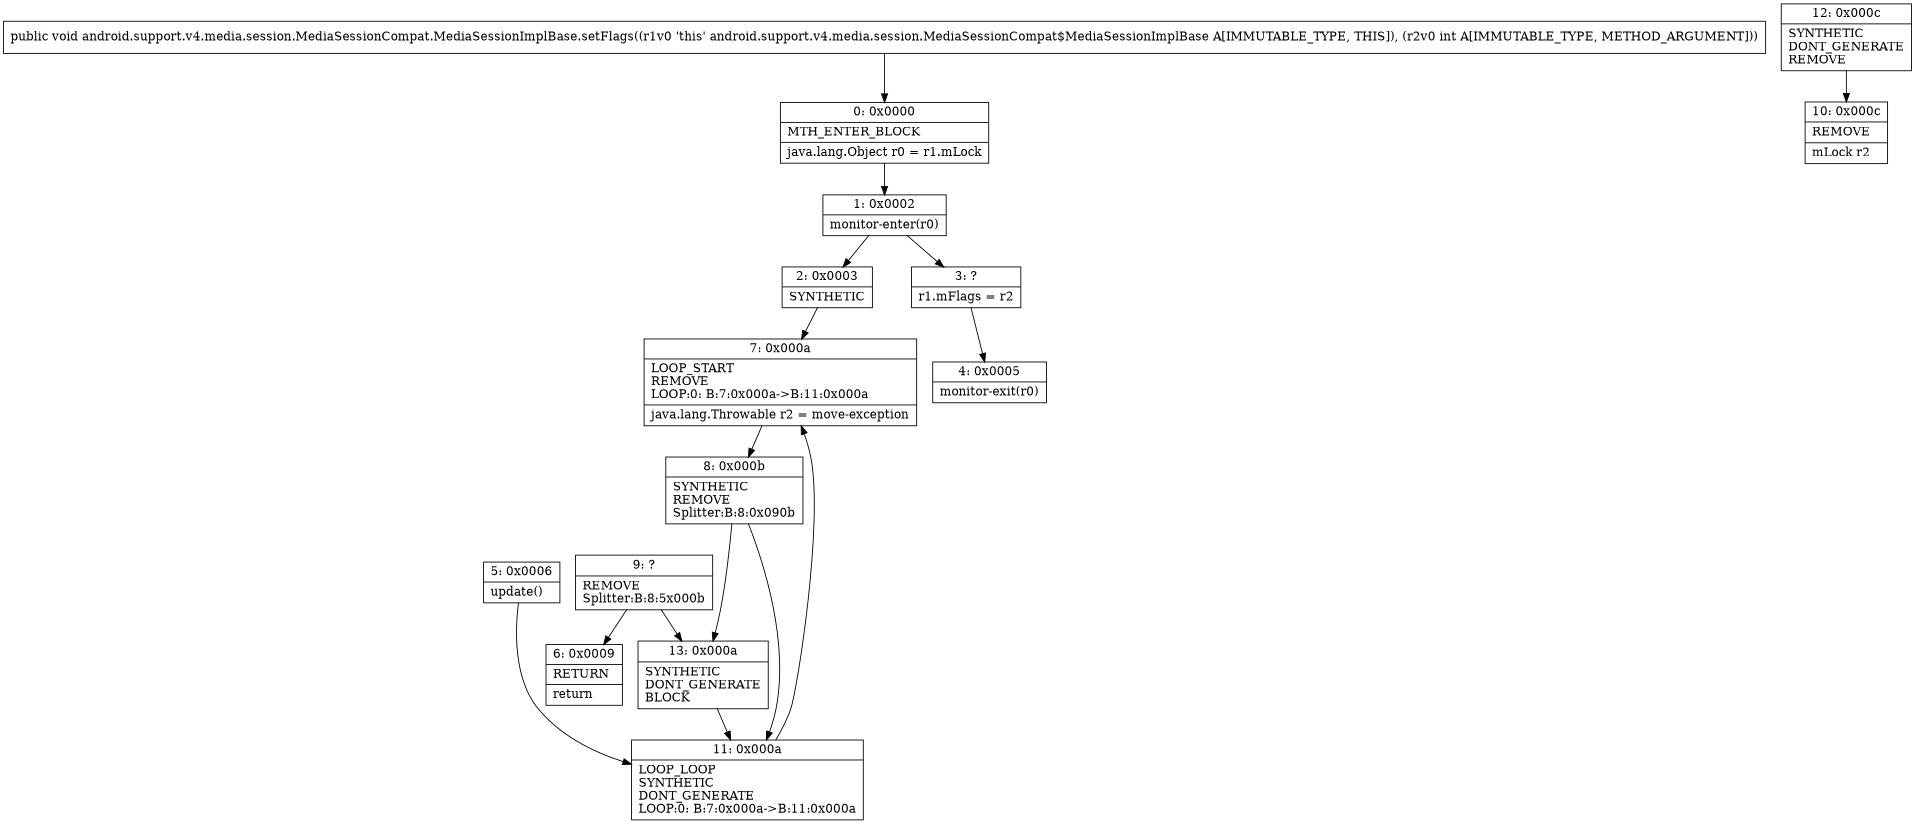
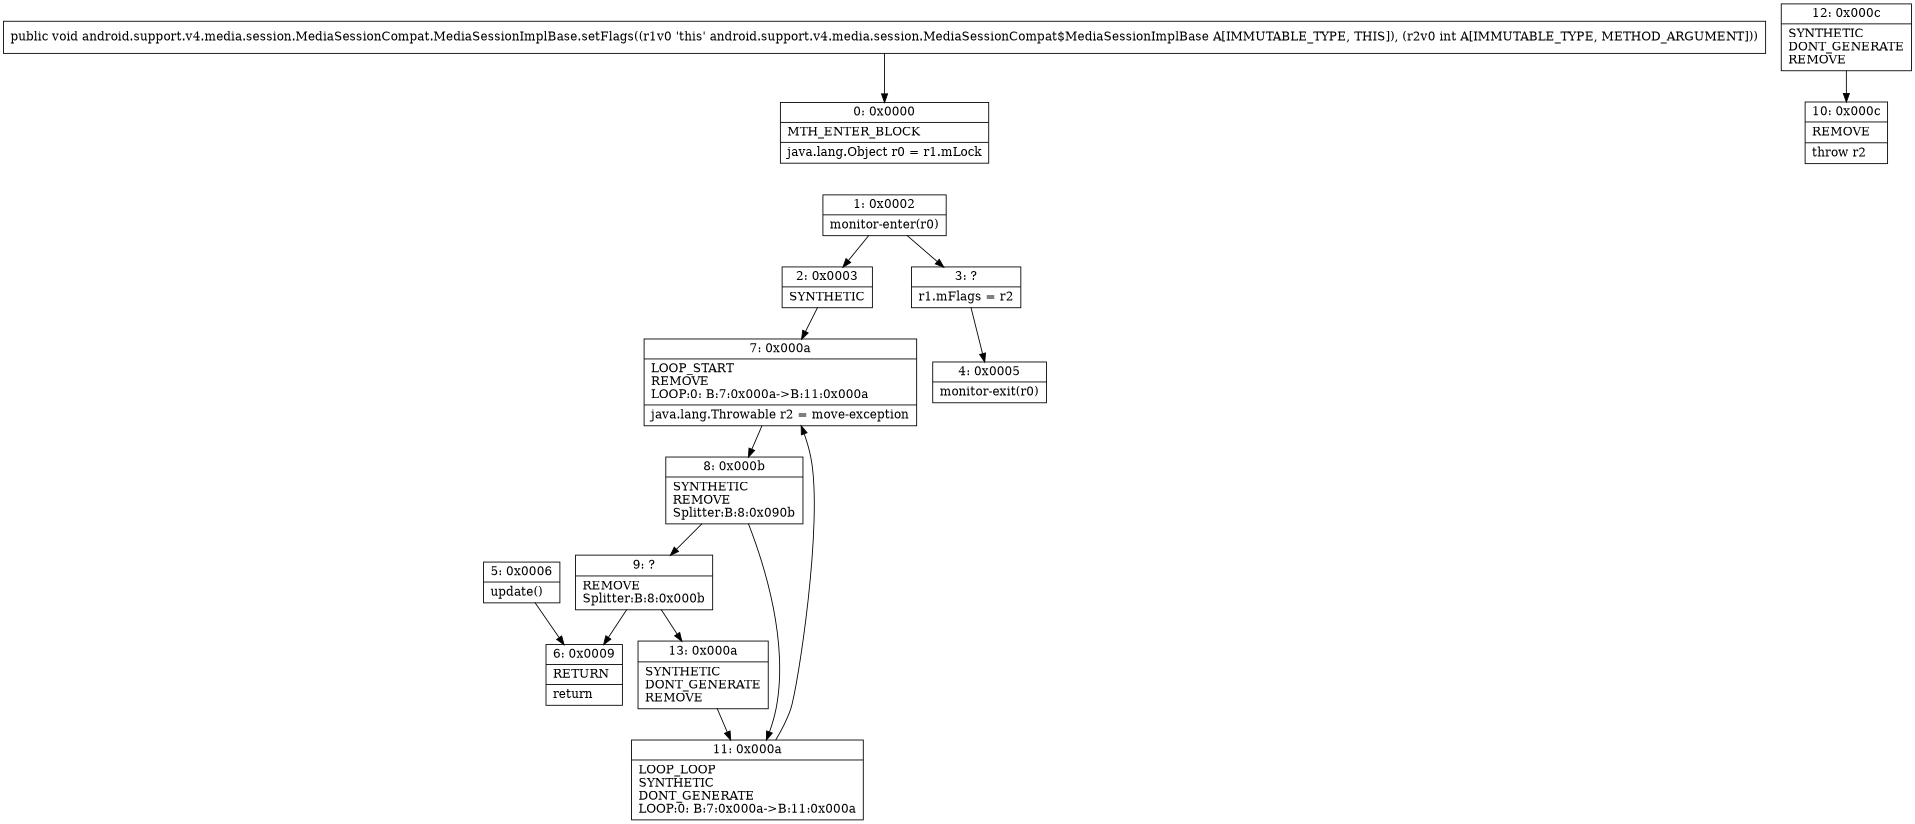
node "10: 0x000c": text "mLock r2" -> "throw r2"
edge "0: 0x0000" -> "1: 0x0002": removed
edge "8: 0x000b" -> "13: 0x000a": now "8: 0x000b" -> "9: ?"
node "9: ?": text "Splitter:B:8:5x000b" -> "Splitter:B:8:0x000b"
node "13: 0x000a": text "BLOCK" -> "REMOVE"
edge "5: 0x0006" -> "11: 0x000a": now "5: 0x0006" -> "6: 0x0009"
